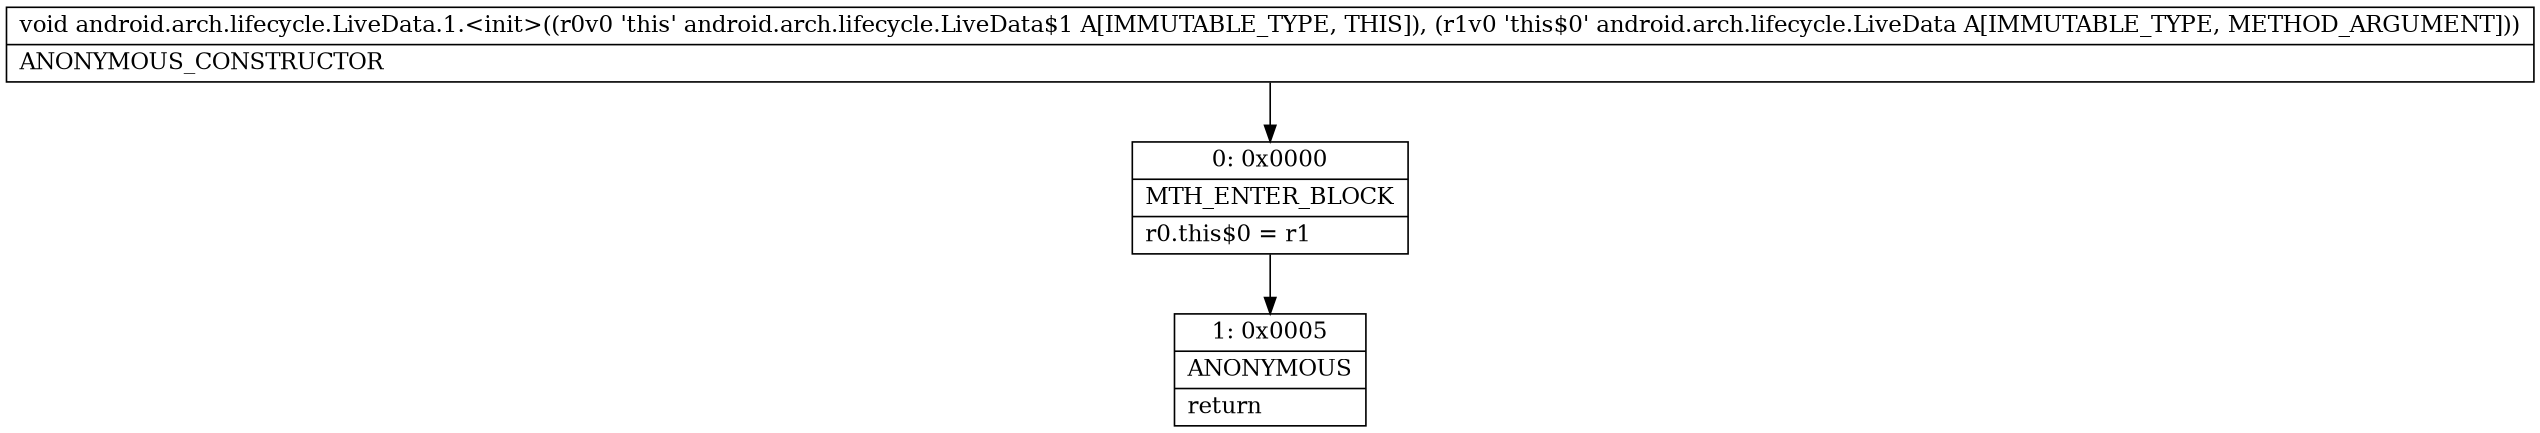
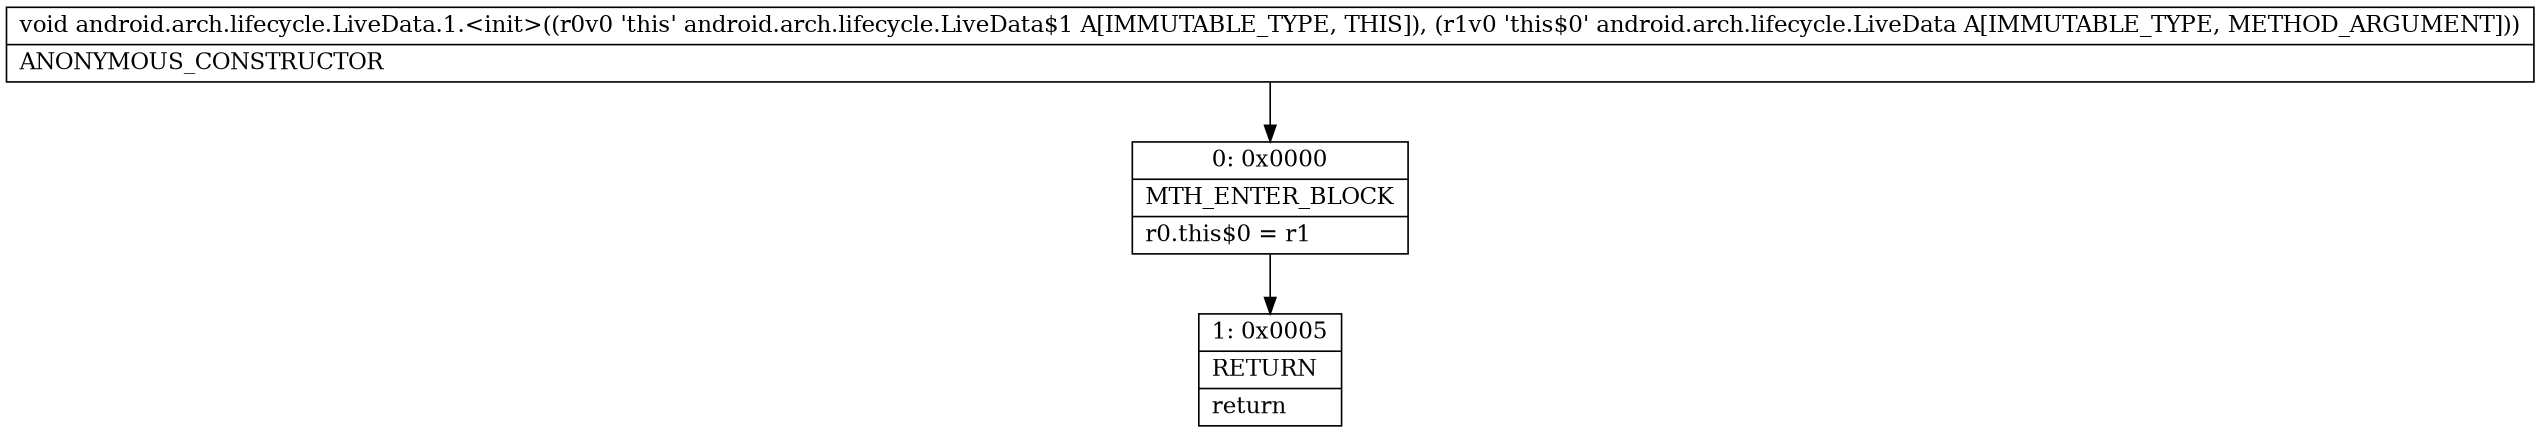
node "1: 0x0005": text "ANONYMOUS" -> "RETURN"
